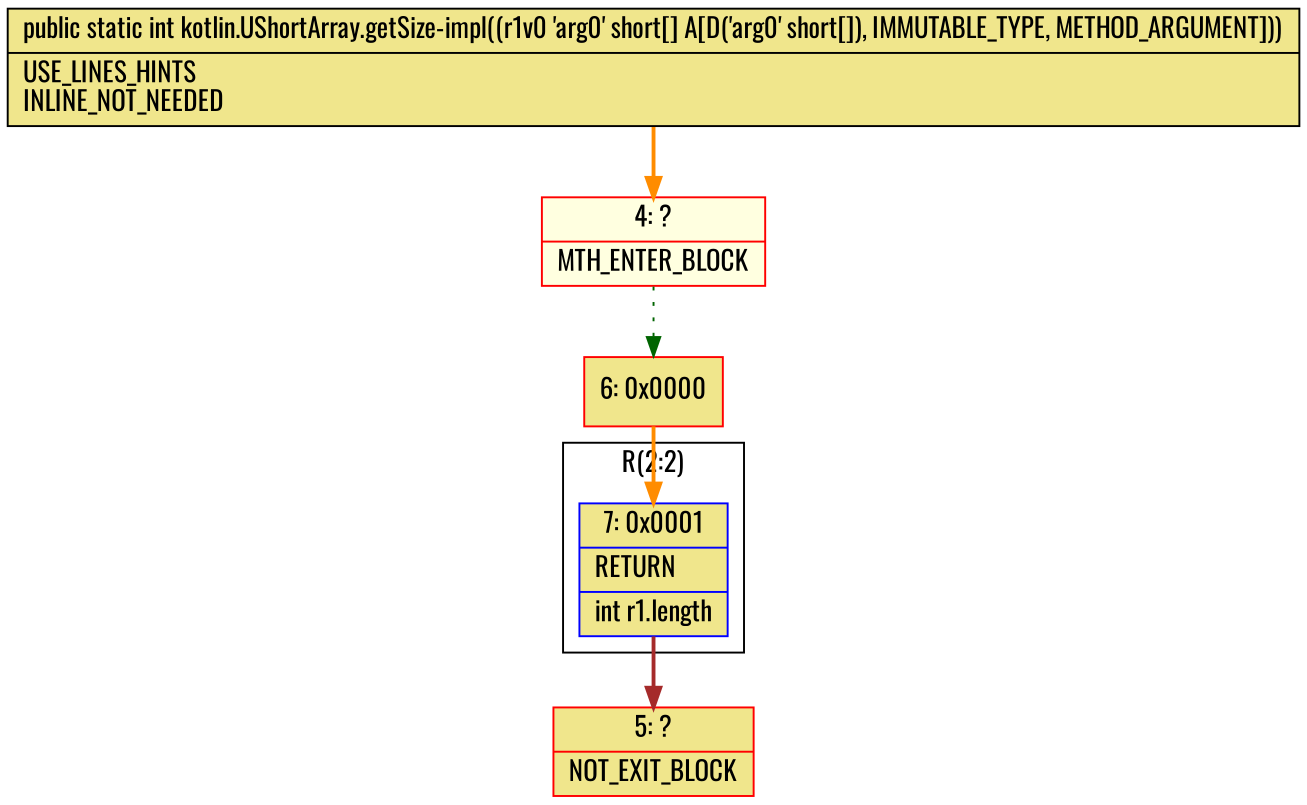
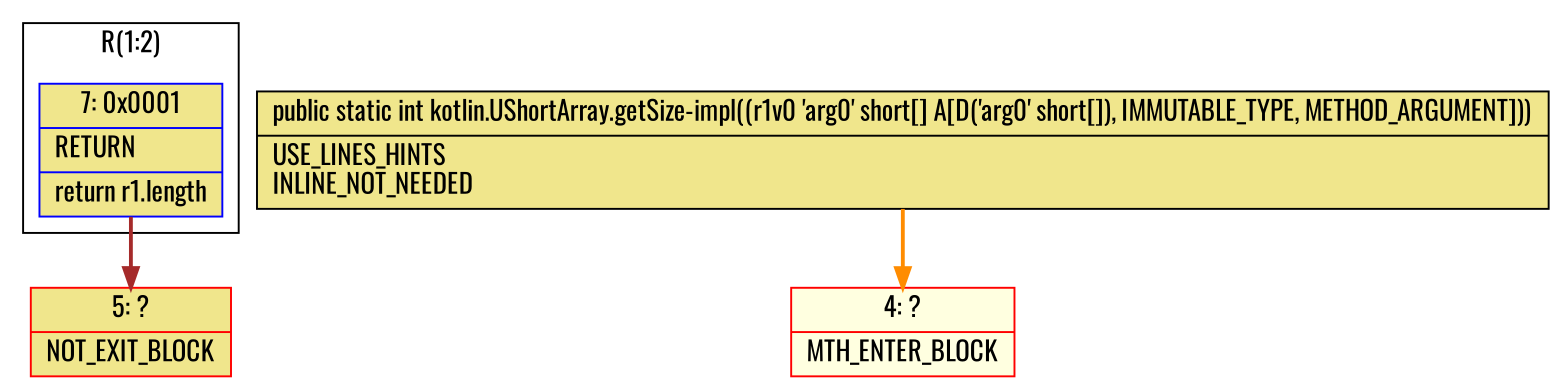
node "6: 0x0000": removed
cluster "R(2:2)": label "R(2:2)" -> "R(1:2)"
node "7: 0x0001": text "int r1.length" -> "return r1.length"
